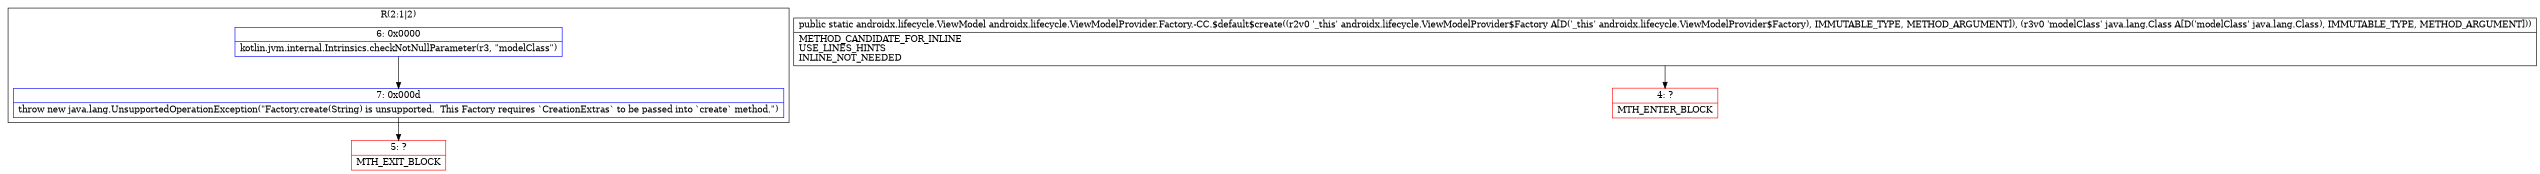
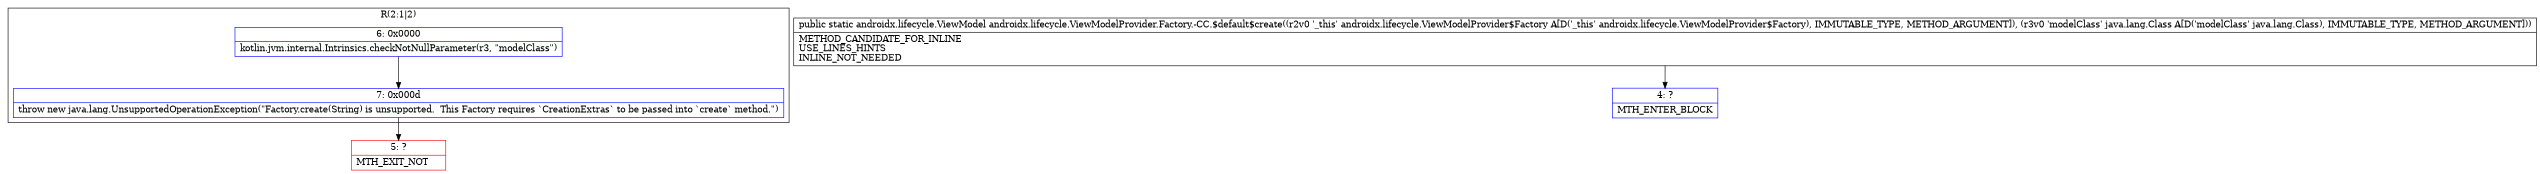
node "4: ?": color red -> blue
node "5: ?": text "MTH_EXIT_BLOCK" -> "MTH_EXIT_NOT"
